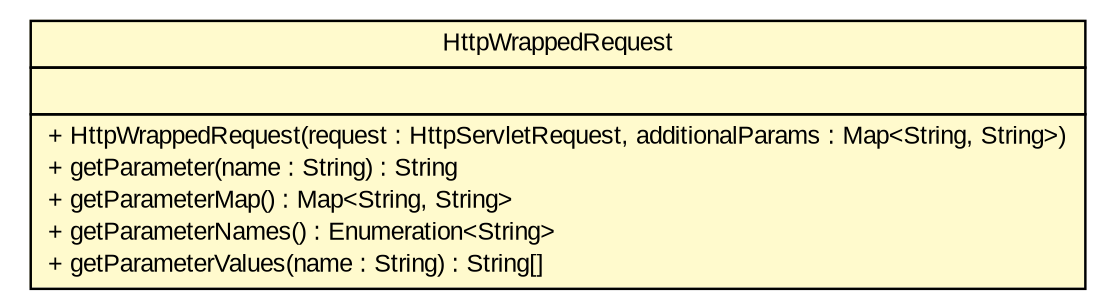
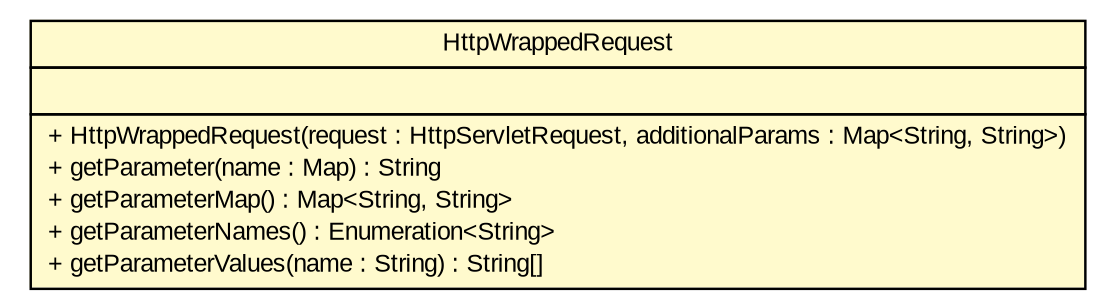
node "HttpWrappedRequest": text "+ getParameter(name : String) : String" -> "+ getParameter(name : Map) : String"
